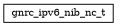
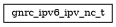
node "gnrc_ipv6_nib_nc_t": label "gnrc_ipv6_nib_nc_t" -> "gnrc_ipv6_ipv_nc_t"
